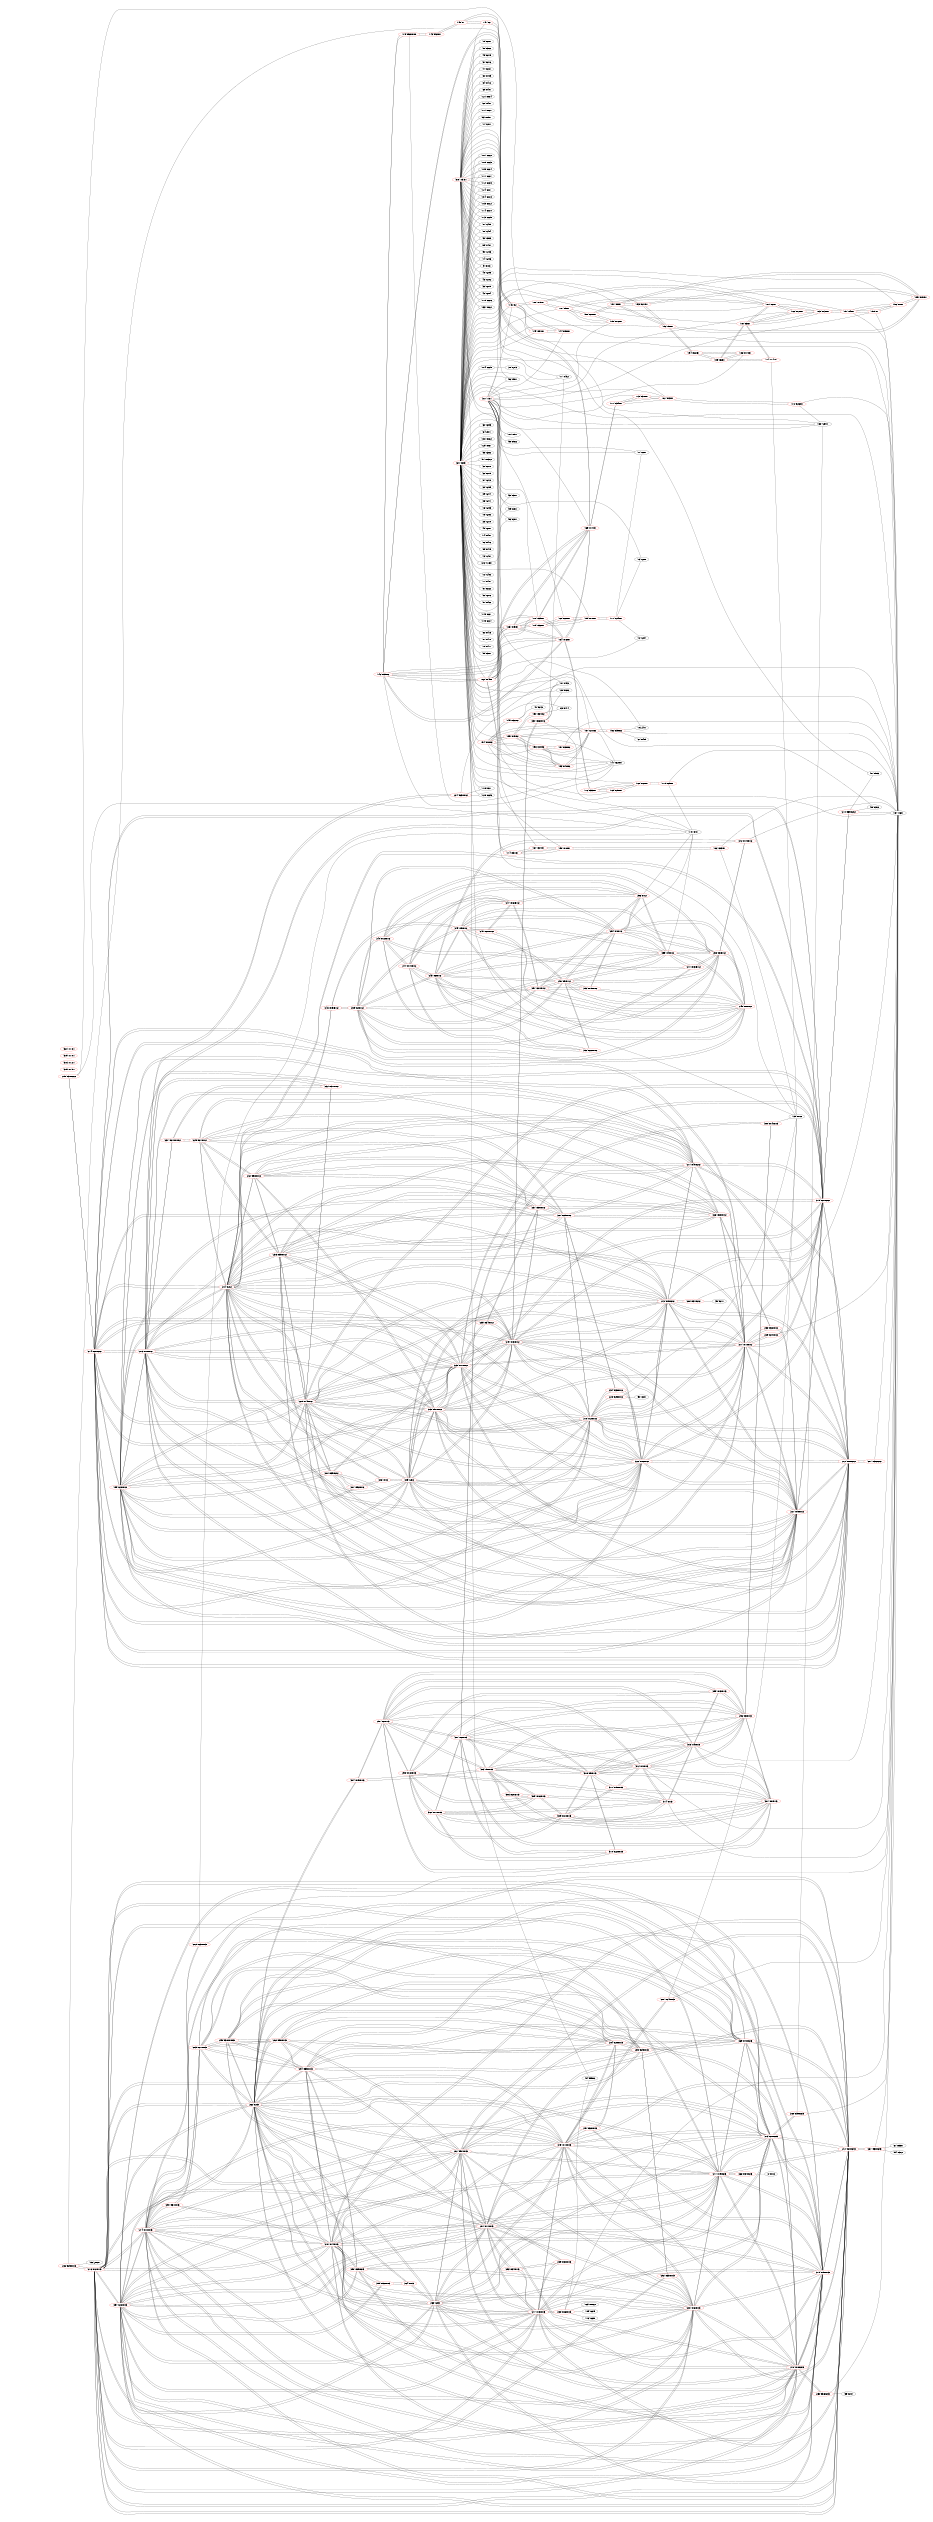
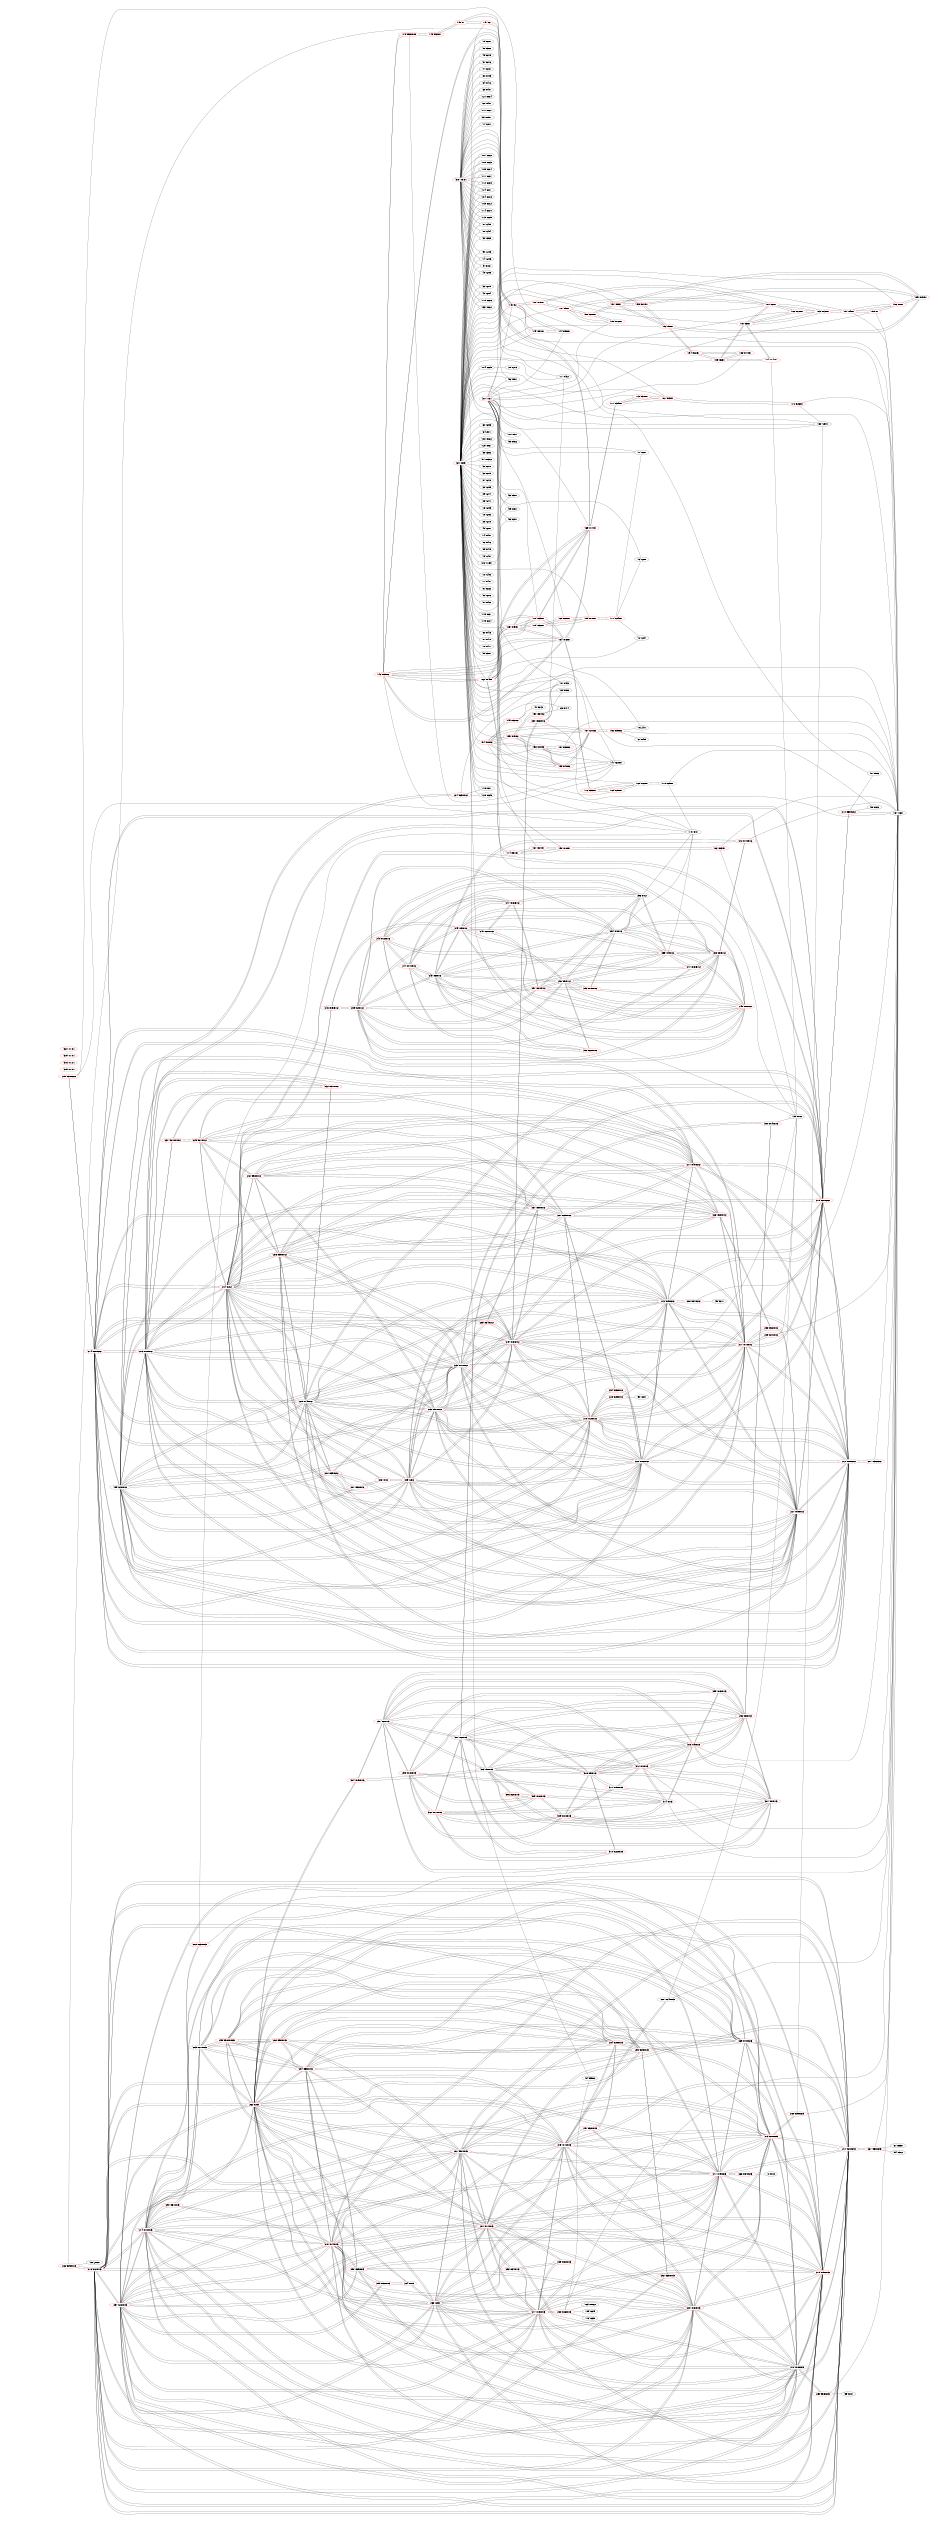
node "(89) U401": removed
node "(43) U202": removed
